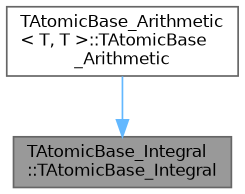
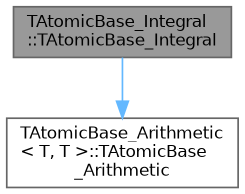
edge "TAtomicBase_Arithmetic < T, T >::TAtomicBase _Arithmetic" -> "TAtomicBase_Integral ::TAtomicBase_Integral": reversed
